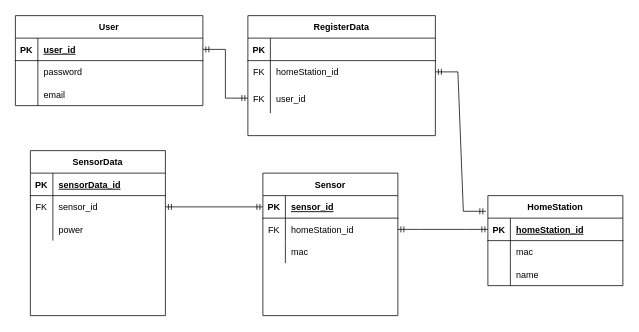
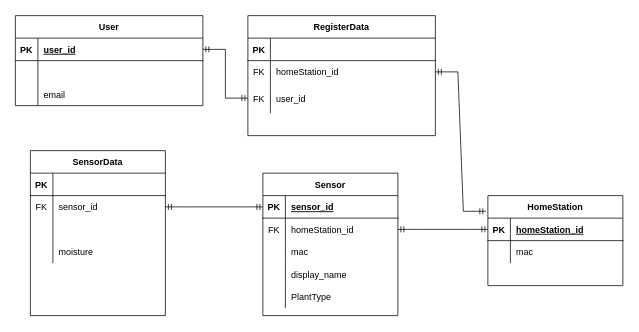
node "password": removed
node "sensorData_id": removed
node "power": removed
node "moisture": added
node "display_name": added
node "name": removed
node "PlantType": added
